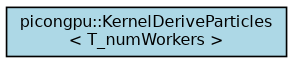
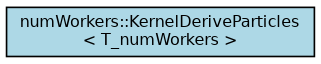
node "picongpu::KernelDeriveParticles < T_numWorkers >": label "picongpu::KernelDeriveParticles < T_numWorkers >" -> "numWorkers::KernelDeriveParticles < T_numWorkers >"
